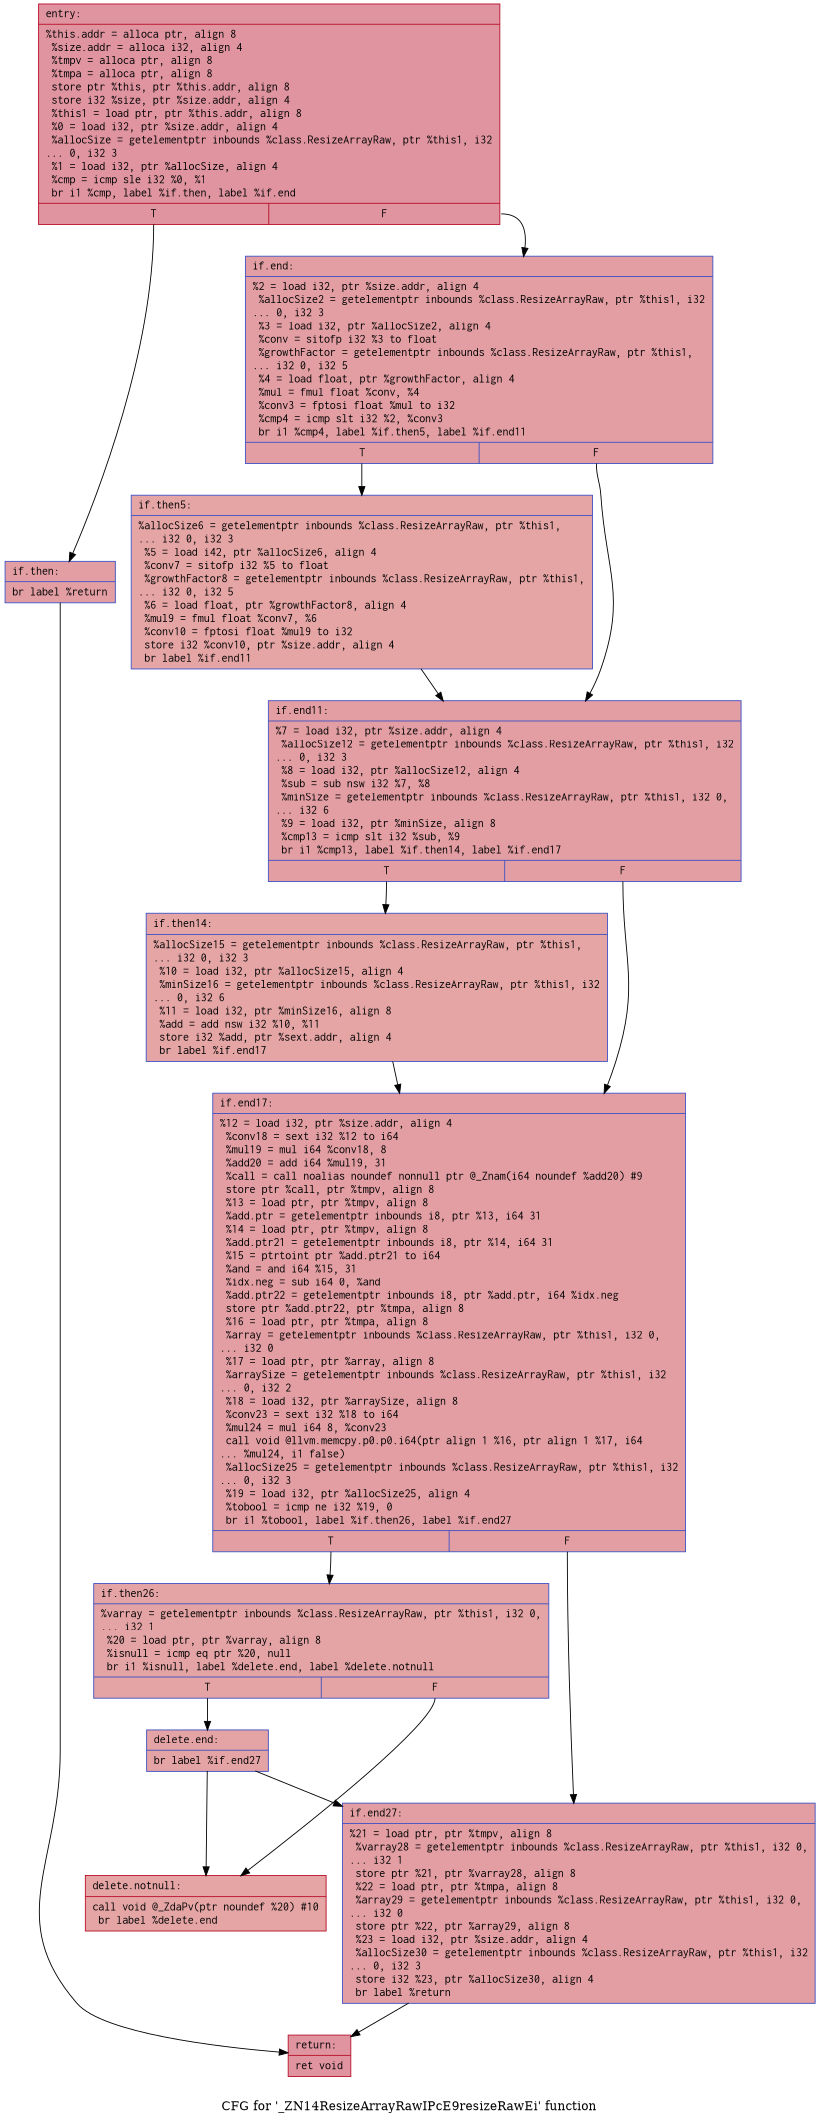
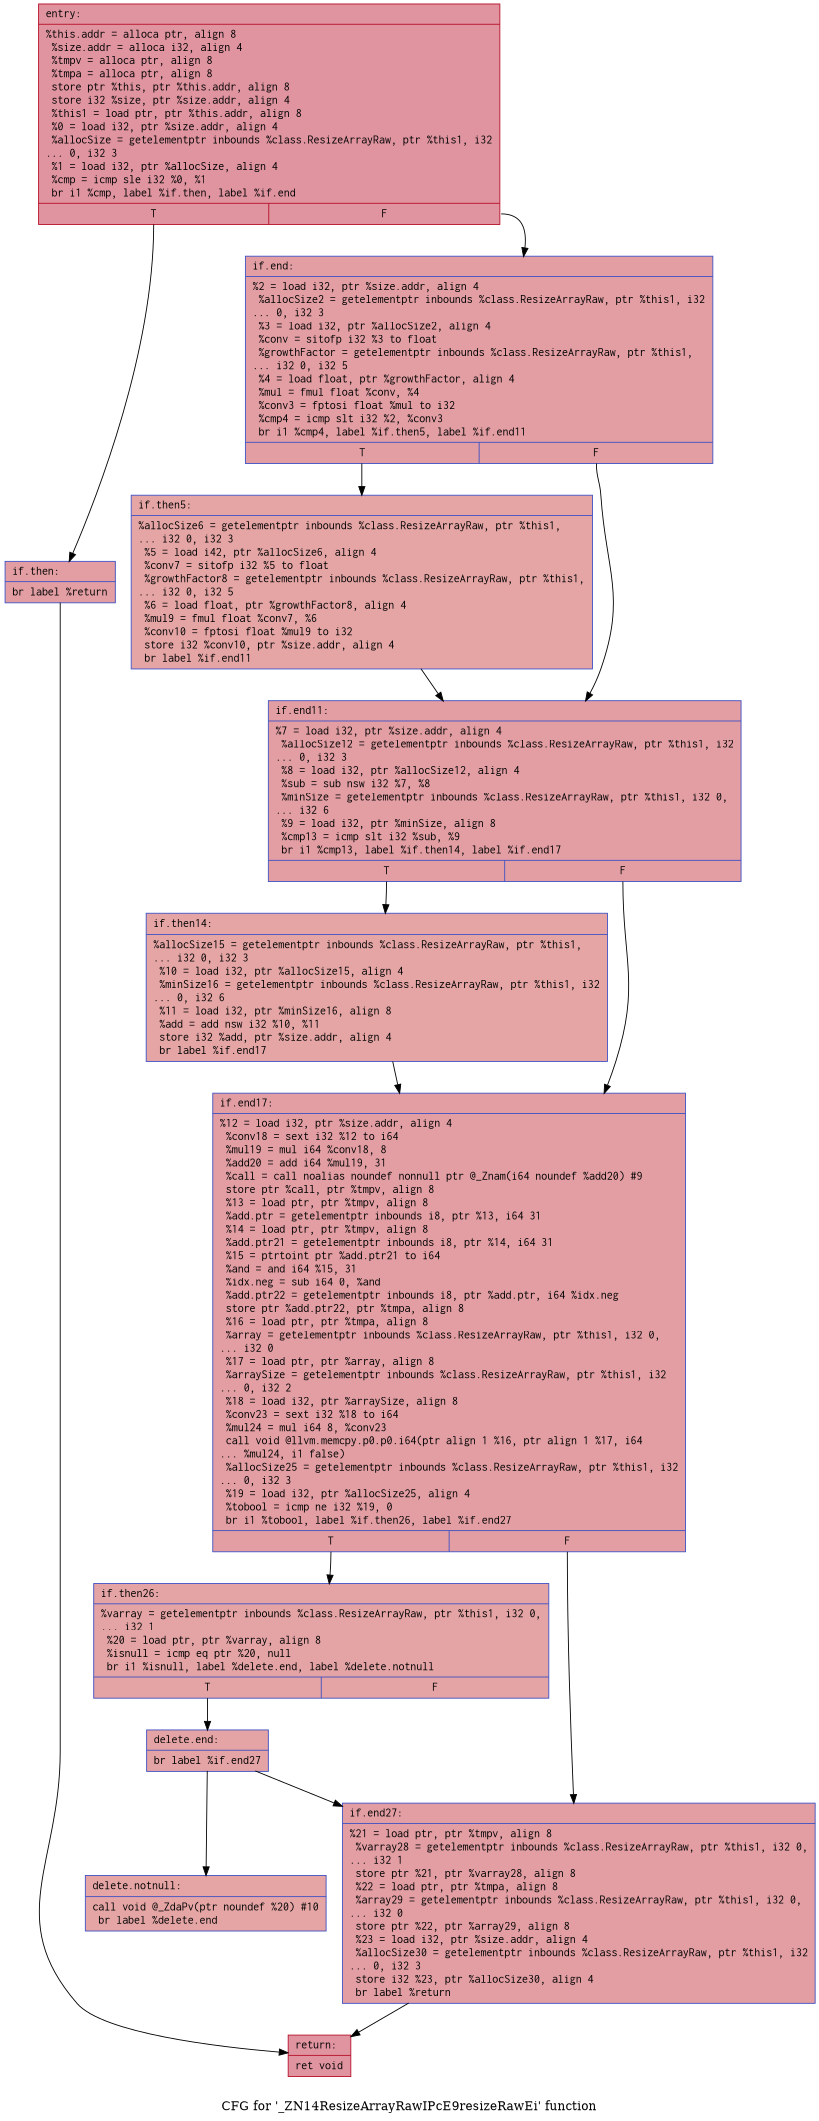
node "if.then14:": text "store i32 %add, ptr %sext.addr, align 4" -> "store i32 %add, ptr %size.addr, align 4"
edge "if.then26:" -> "delete.notnull:": removed
node "delete.notnull:": color #b70d28ff -> #3d50c3ff
